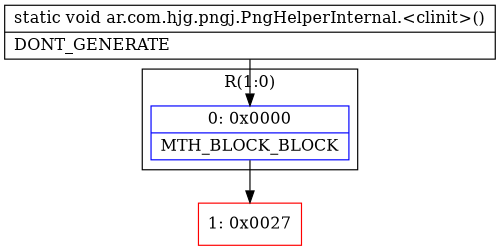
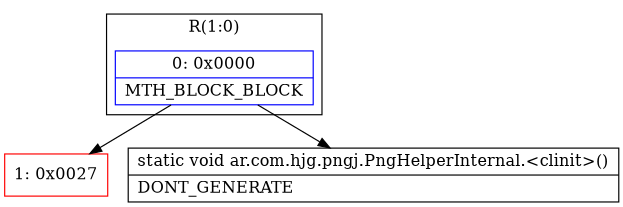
edge "static void ar.com.hjg.pngj.PngHelperInternal.<clinit>()" -> "0: 0x0000": reversed
